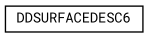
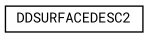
node "DDSURFACEDESC6": label "DDSURFACEDESC6" -> "DDSURFACEDESC2"
